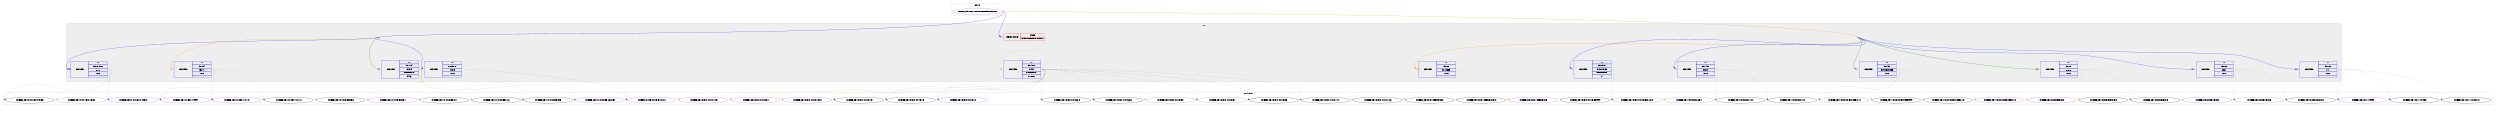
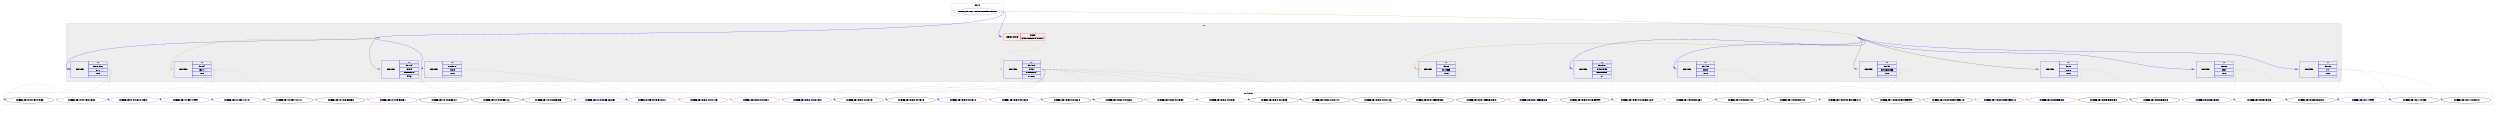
node "portage://dev-lang/python-3.6.9": added
